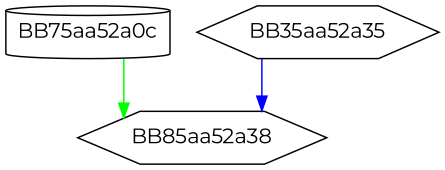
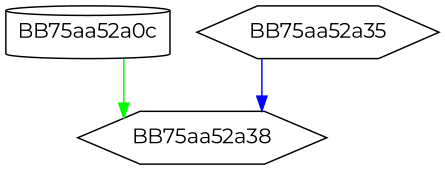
node "BB35aa52a35": label "BB35aa52a35" -> "BB75aa52a35"
node "BB85aa52a38": label "BB85aa52a38" -> "BB75aa52a38"
